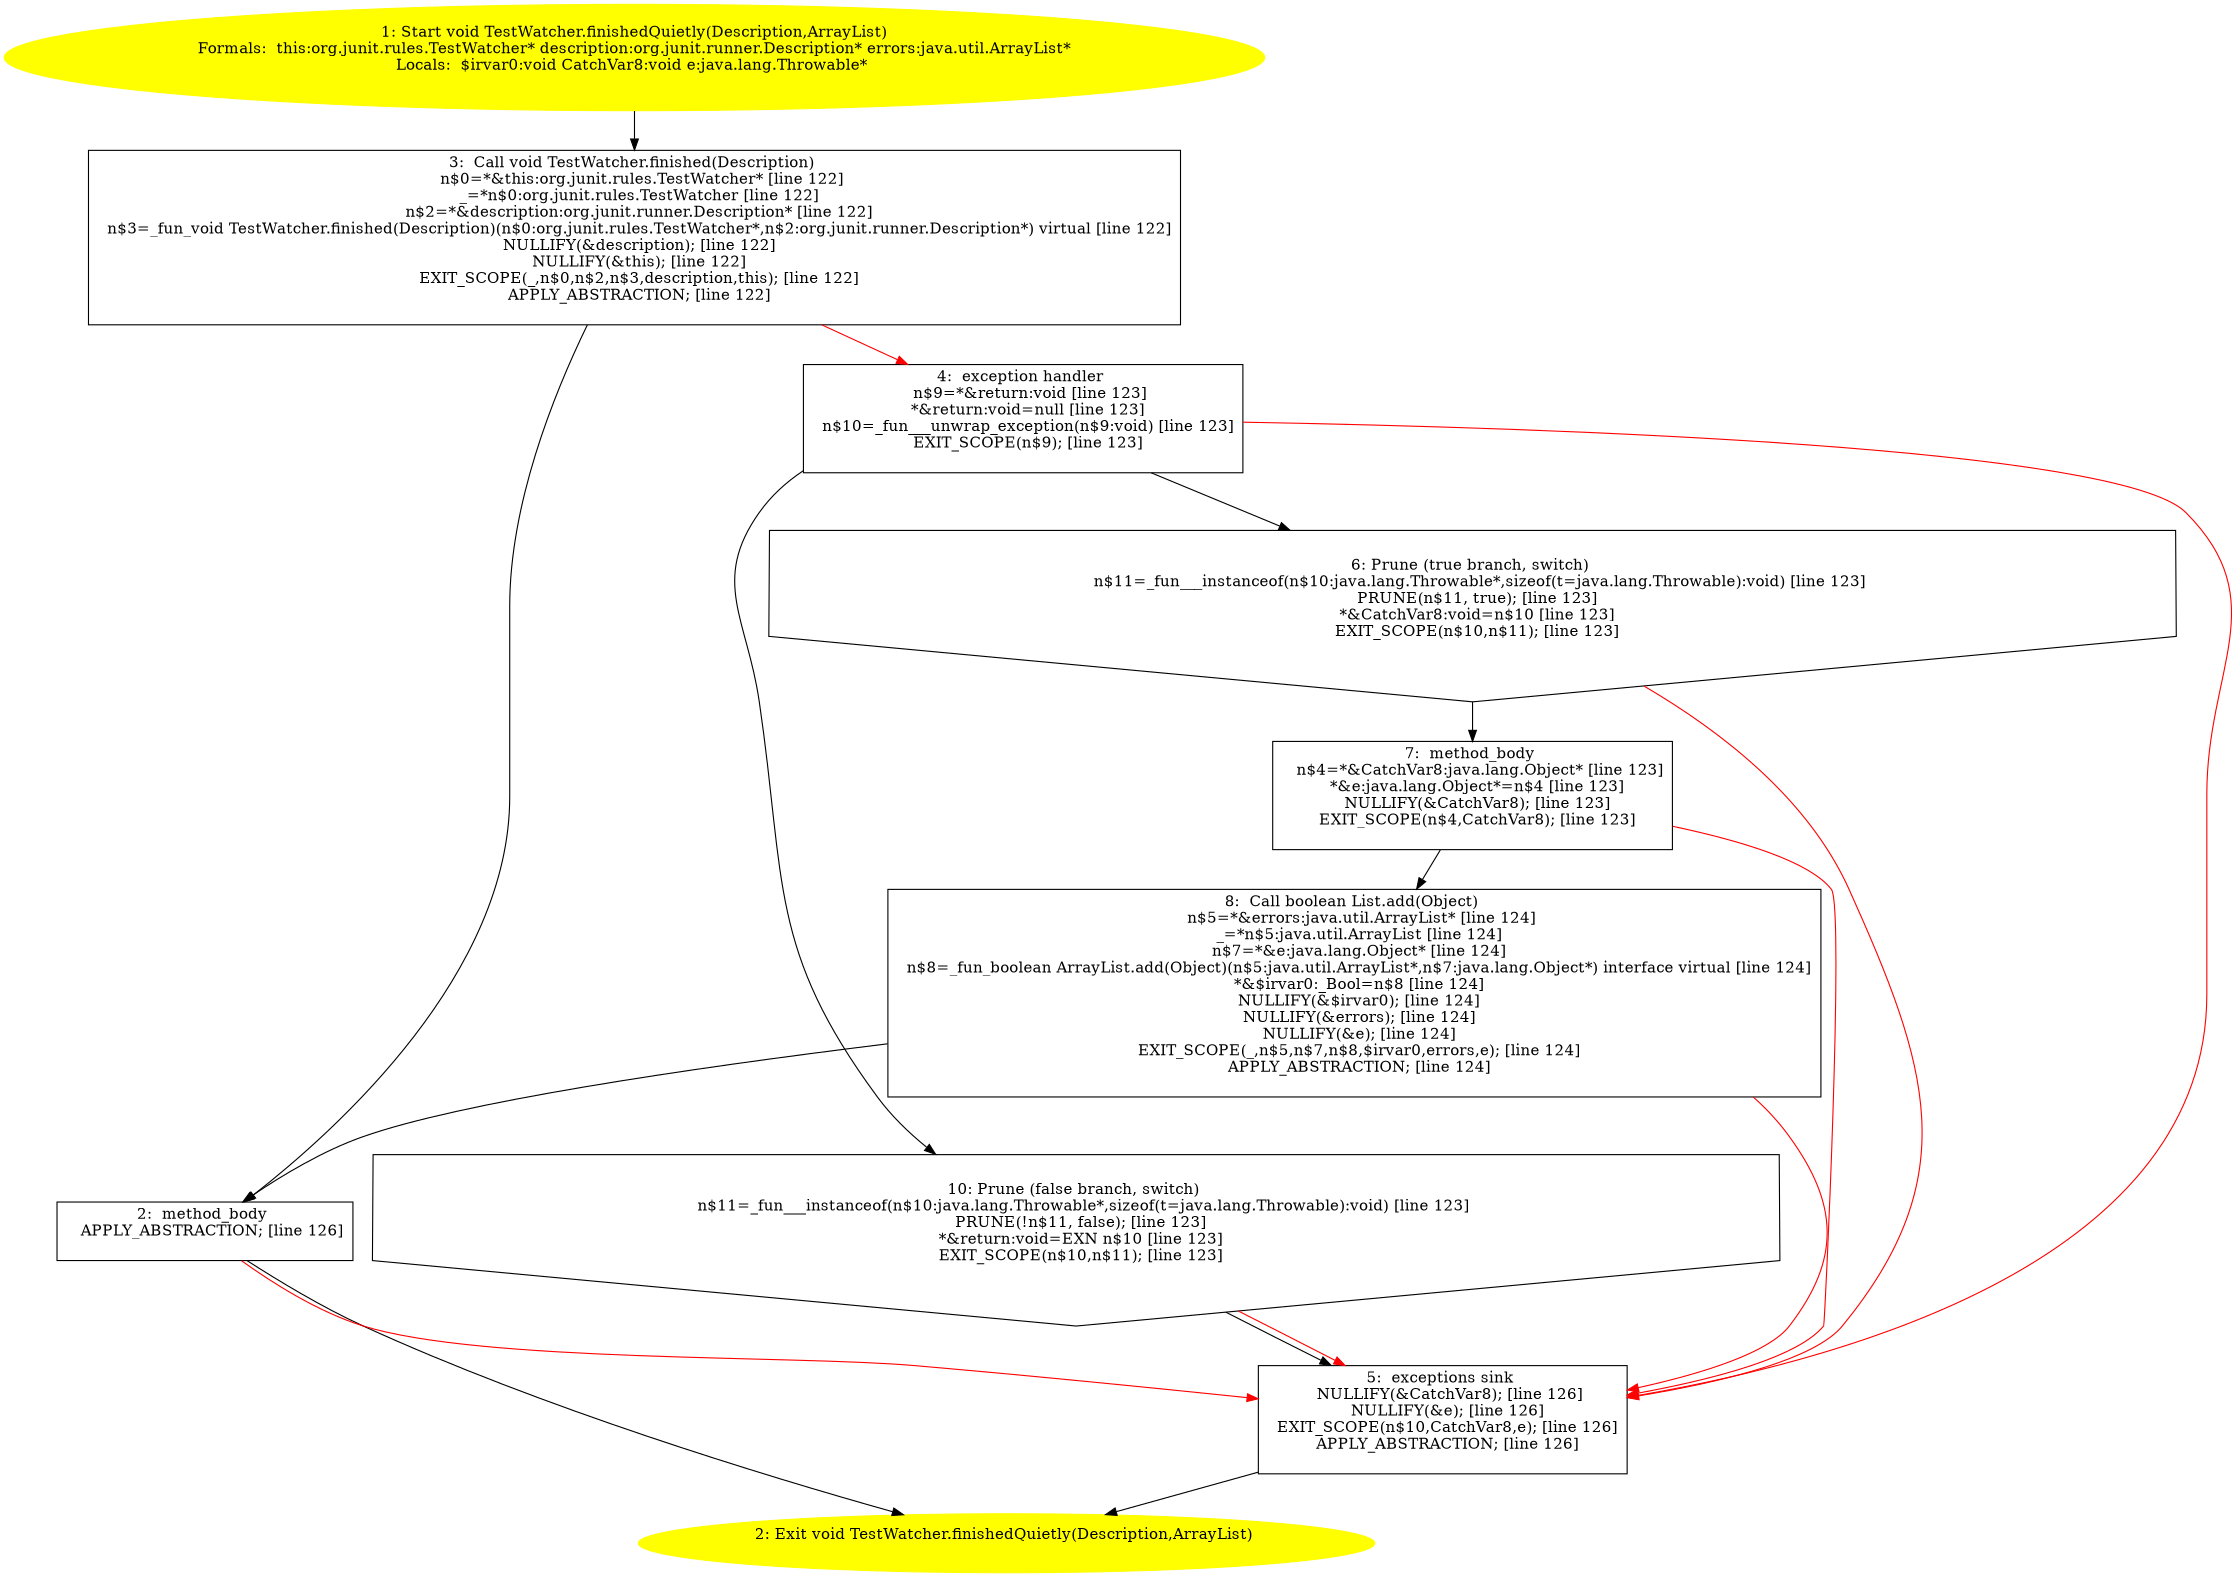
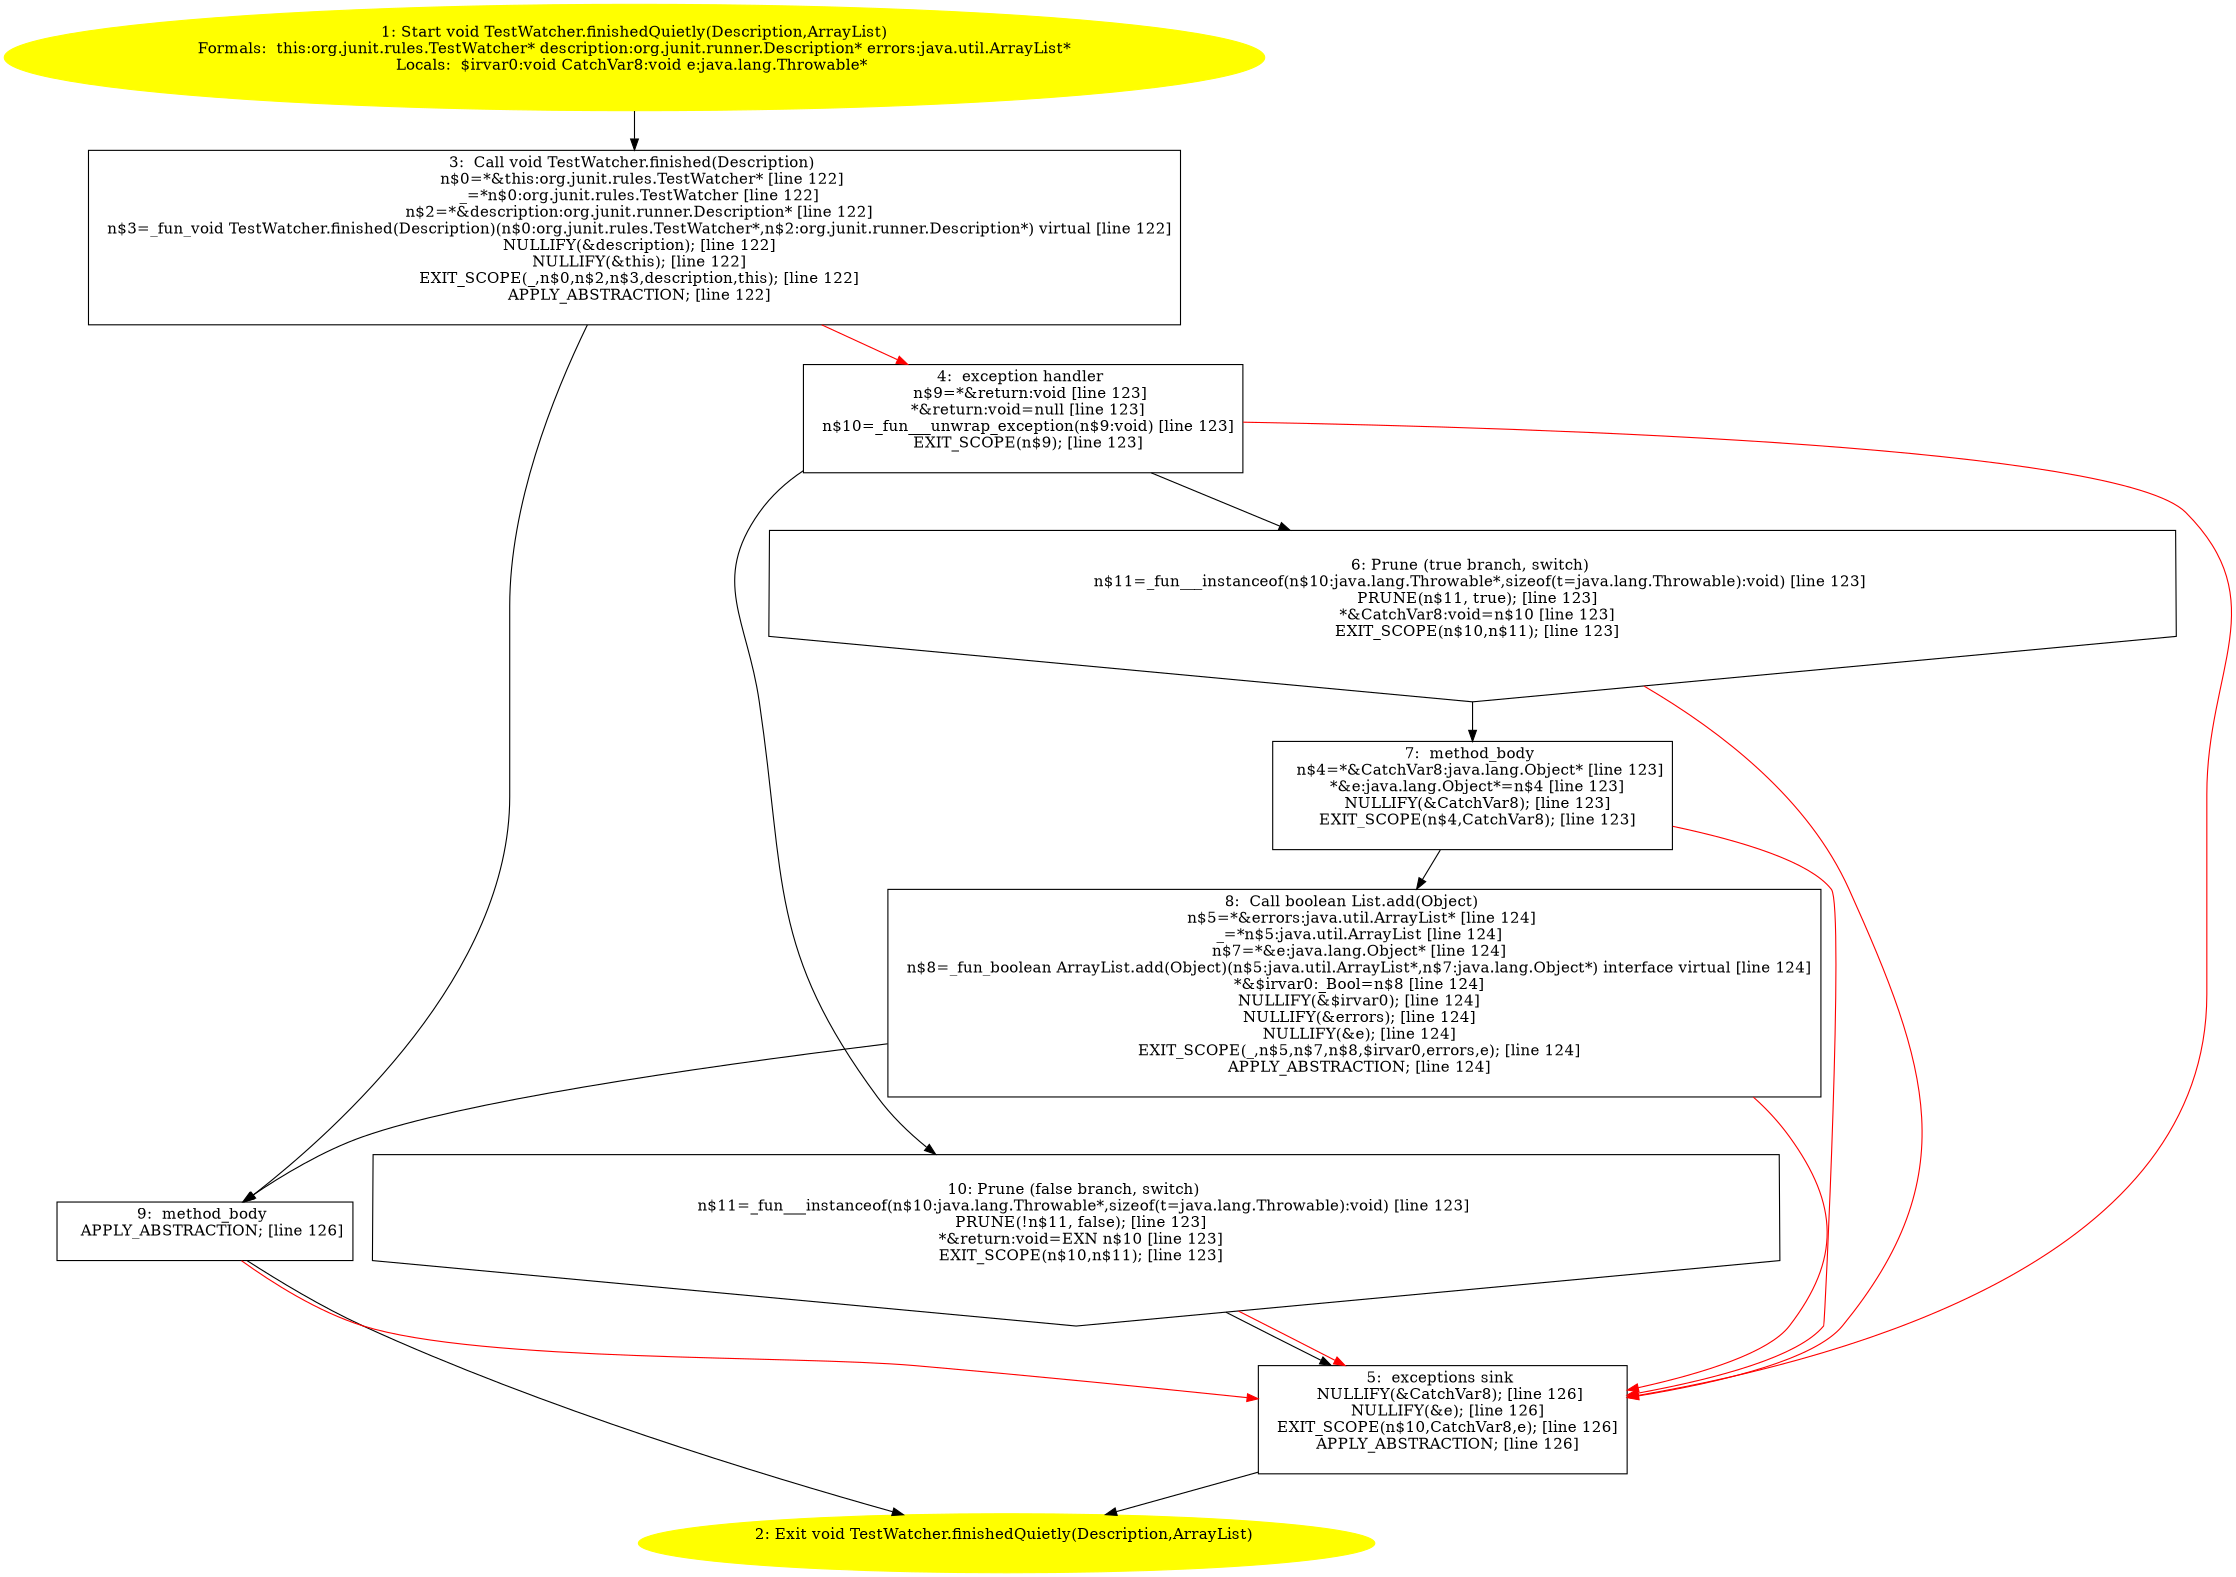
node "2:  method_body APPLY_ABSTRACTION; [line 126]": label "2:  method_body APPLY_ABSTRACTION; [line 126]" -> "9:  method_body APPLY_ABSTRACTION; [line 126]"
